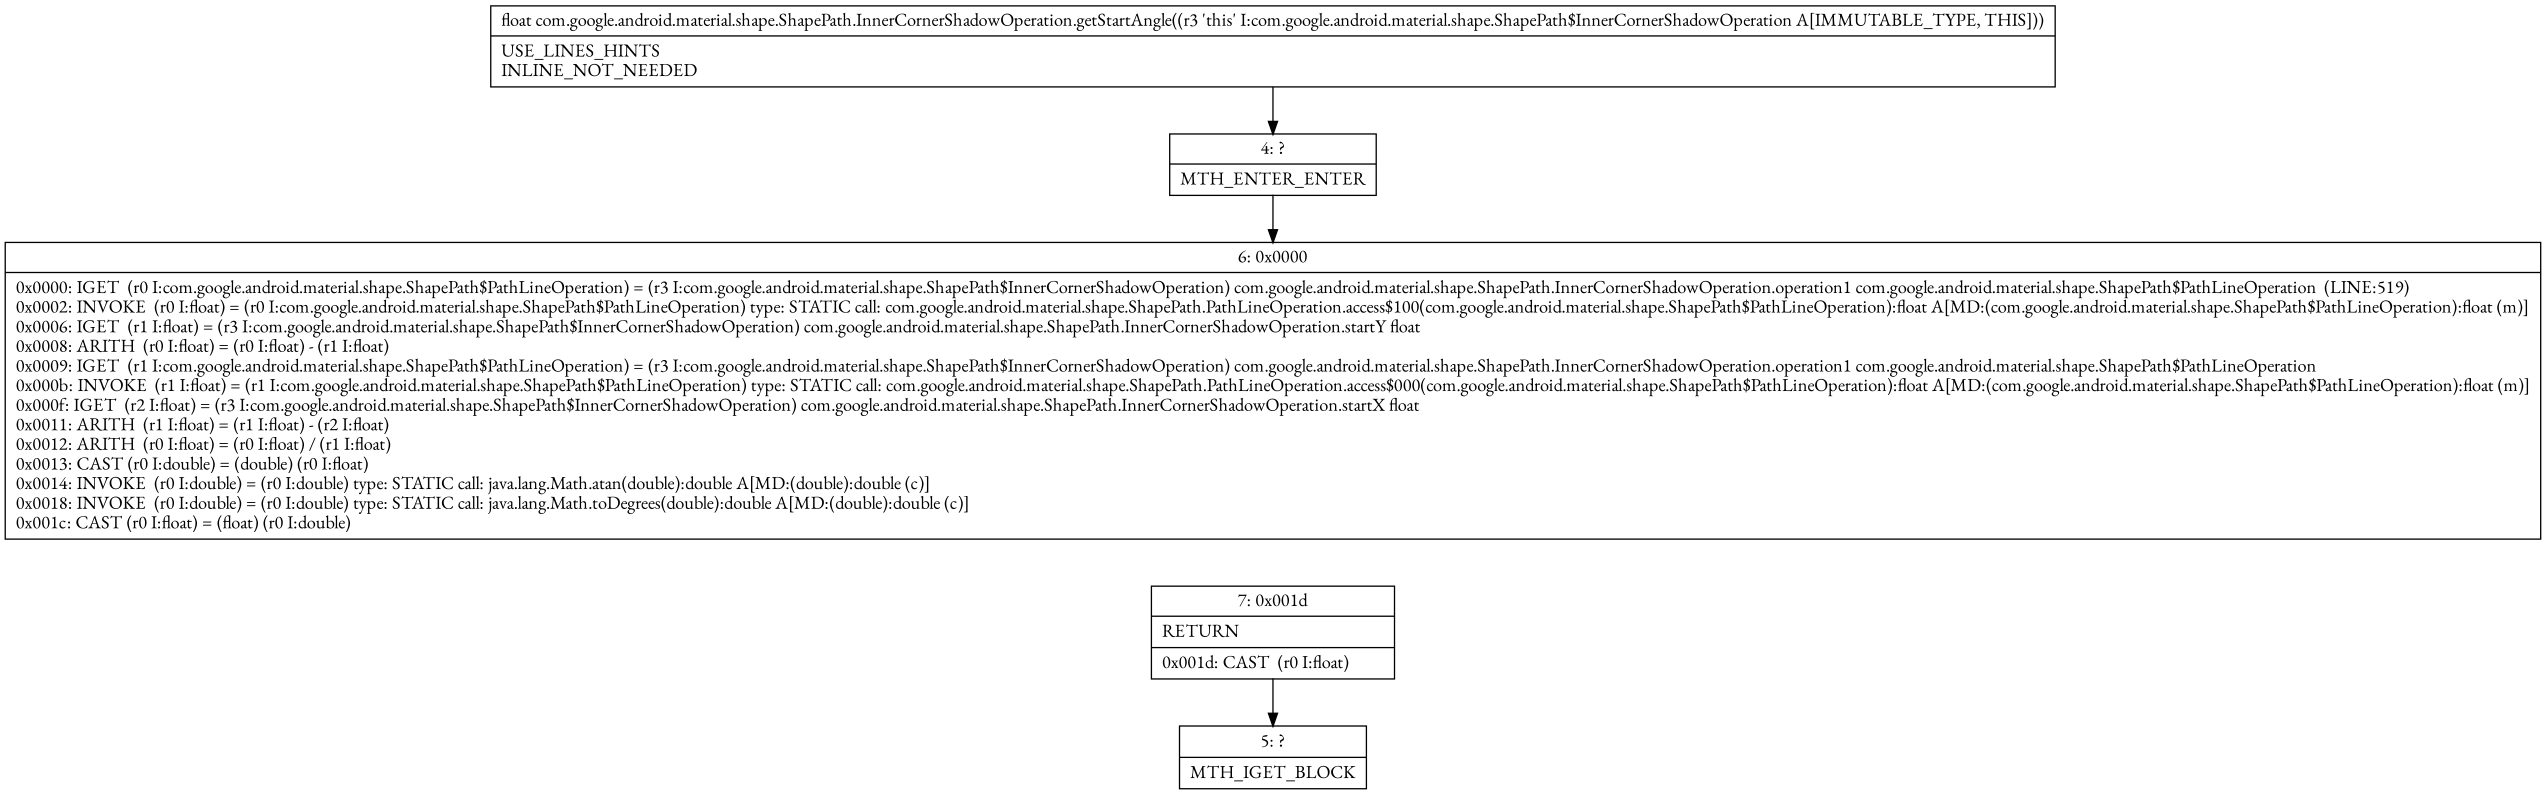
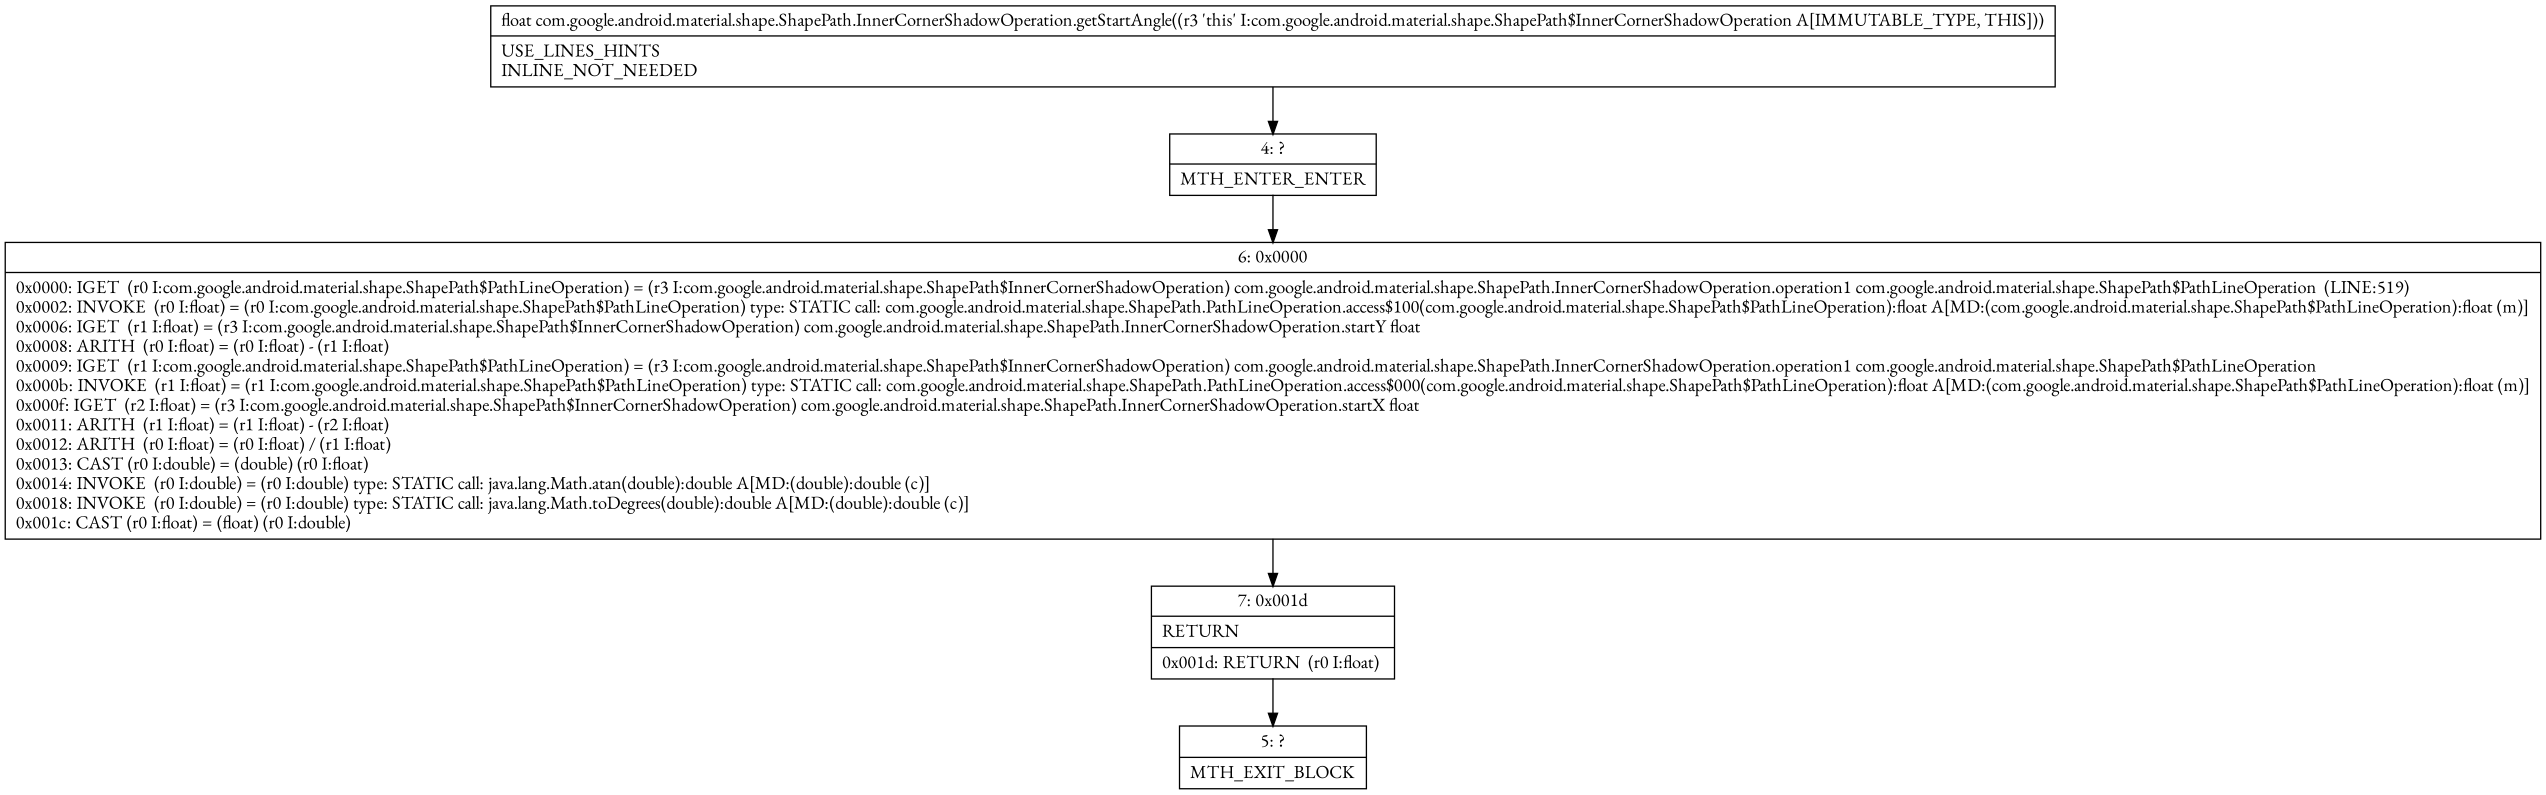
edge "6: 0x0000" -> "7: 0x001d": added
node "7: 0x001d": text "0x001d: CAST  (r0 I:float)" -> "0x001d: RETURN  (r0 I:float)"
node "5: ?": text "MTH_IGET_BLOCK" -> "MTH_EXIT_BLOCK"
